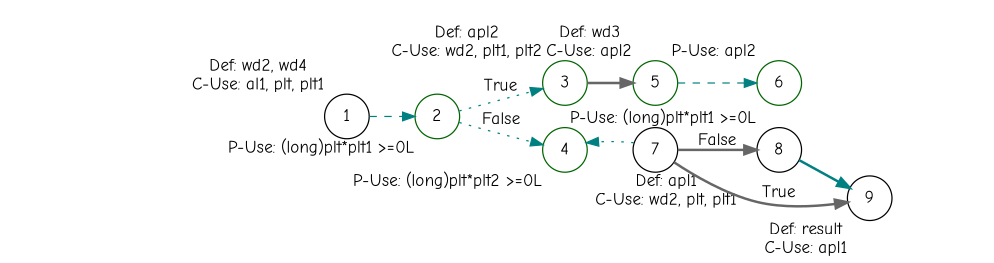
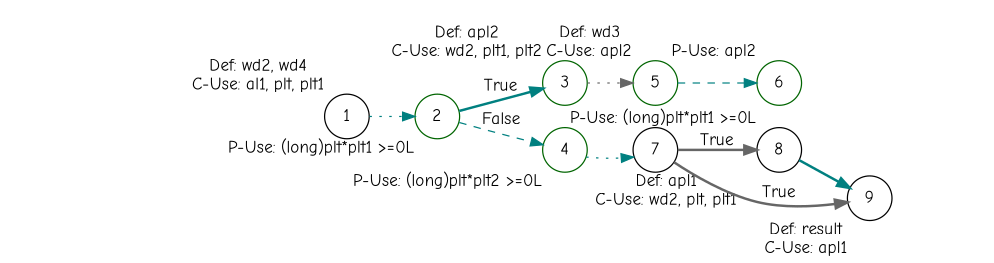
edge "3 Def: apl2 C-Use: wd2, plt1, plt2" -> "5 Def: wd3 C-Use: apl2": style bold -> dotted
edge "2 P-Use: (long)plt*plt1 >=0L" -> "3 Def: apl2 C-Use: wd2, plt1, plt2": style dotted -> bold
edge "1 Def: wd2, wd4 C-Use: al1, plt, plt1" -> "2 P-Use: (long)plt*plt1 >=0L": style dashed -> dotted
edge "2 P-Use: (long)plt*plt1 >=0L" -> "4 P-Use: (long)plt*plt2 >=0L": style dotted -> dashed
edge "7 Def: apl1 C-Use: wd2, plt, plt1" -> "8 P-Use: (long)plt*plt1 >=0L": label "False" -> "True"
edge "7 Def: apl1 C-Use: wd2, plt, plt1" -> "4 P-Use: (long)plt*plt2 >=0L": reversed
